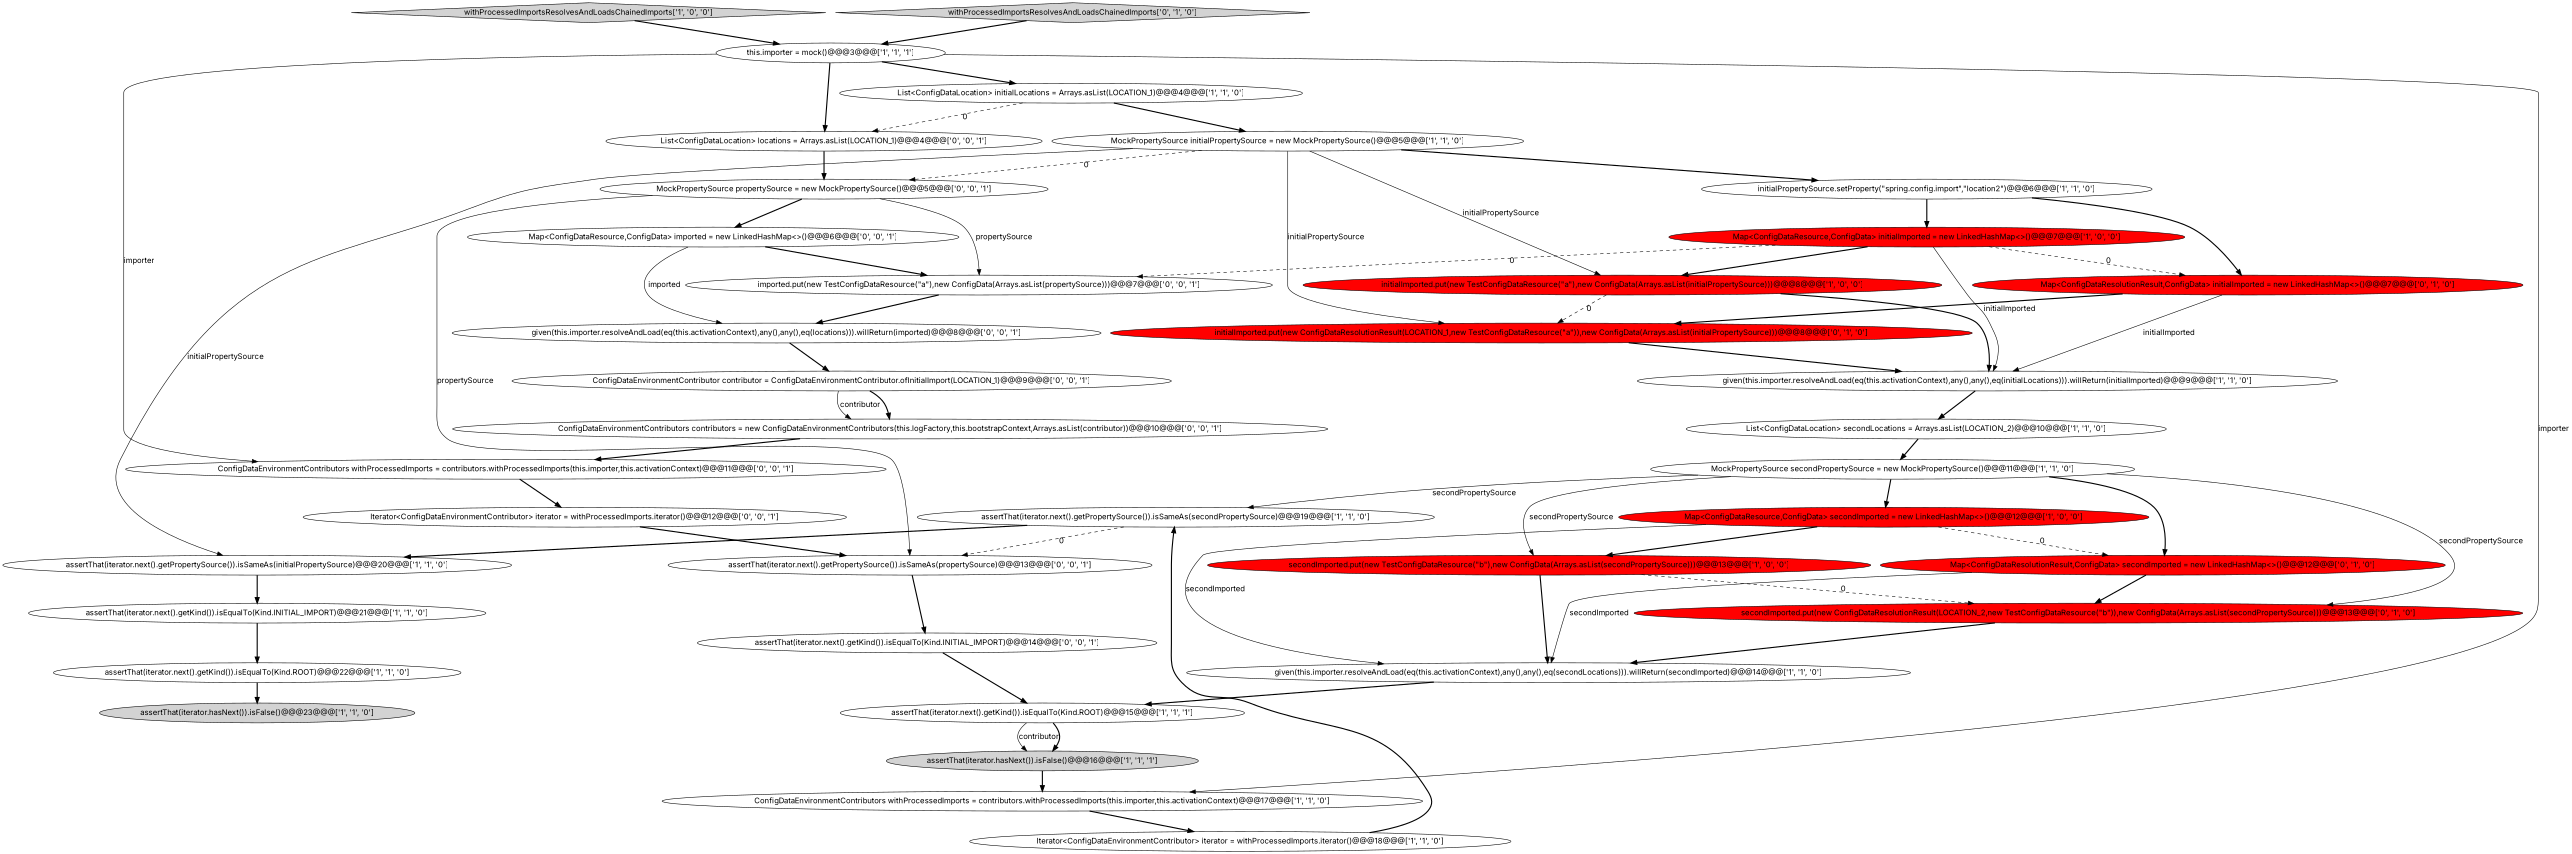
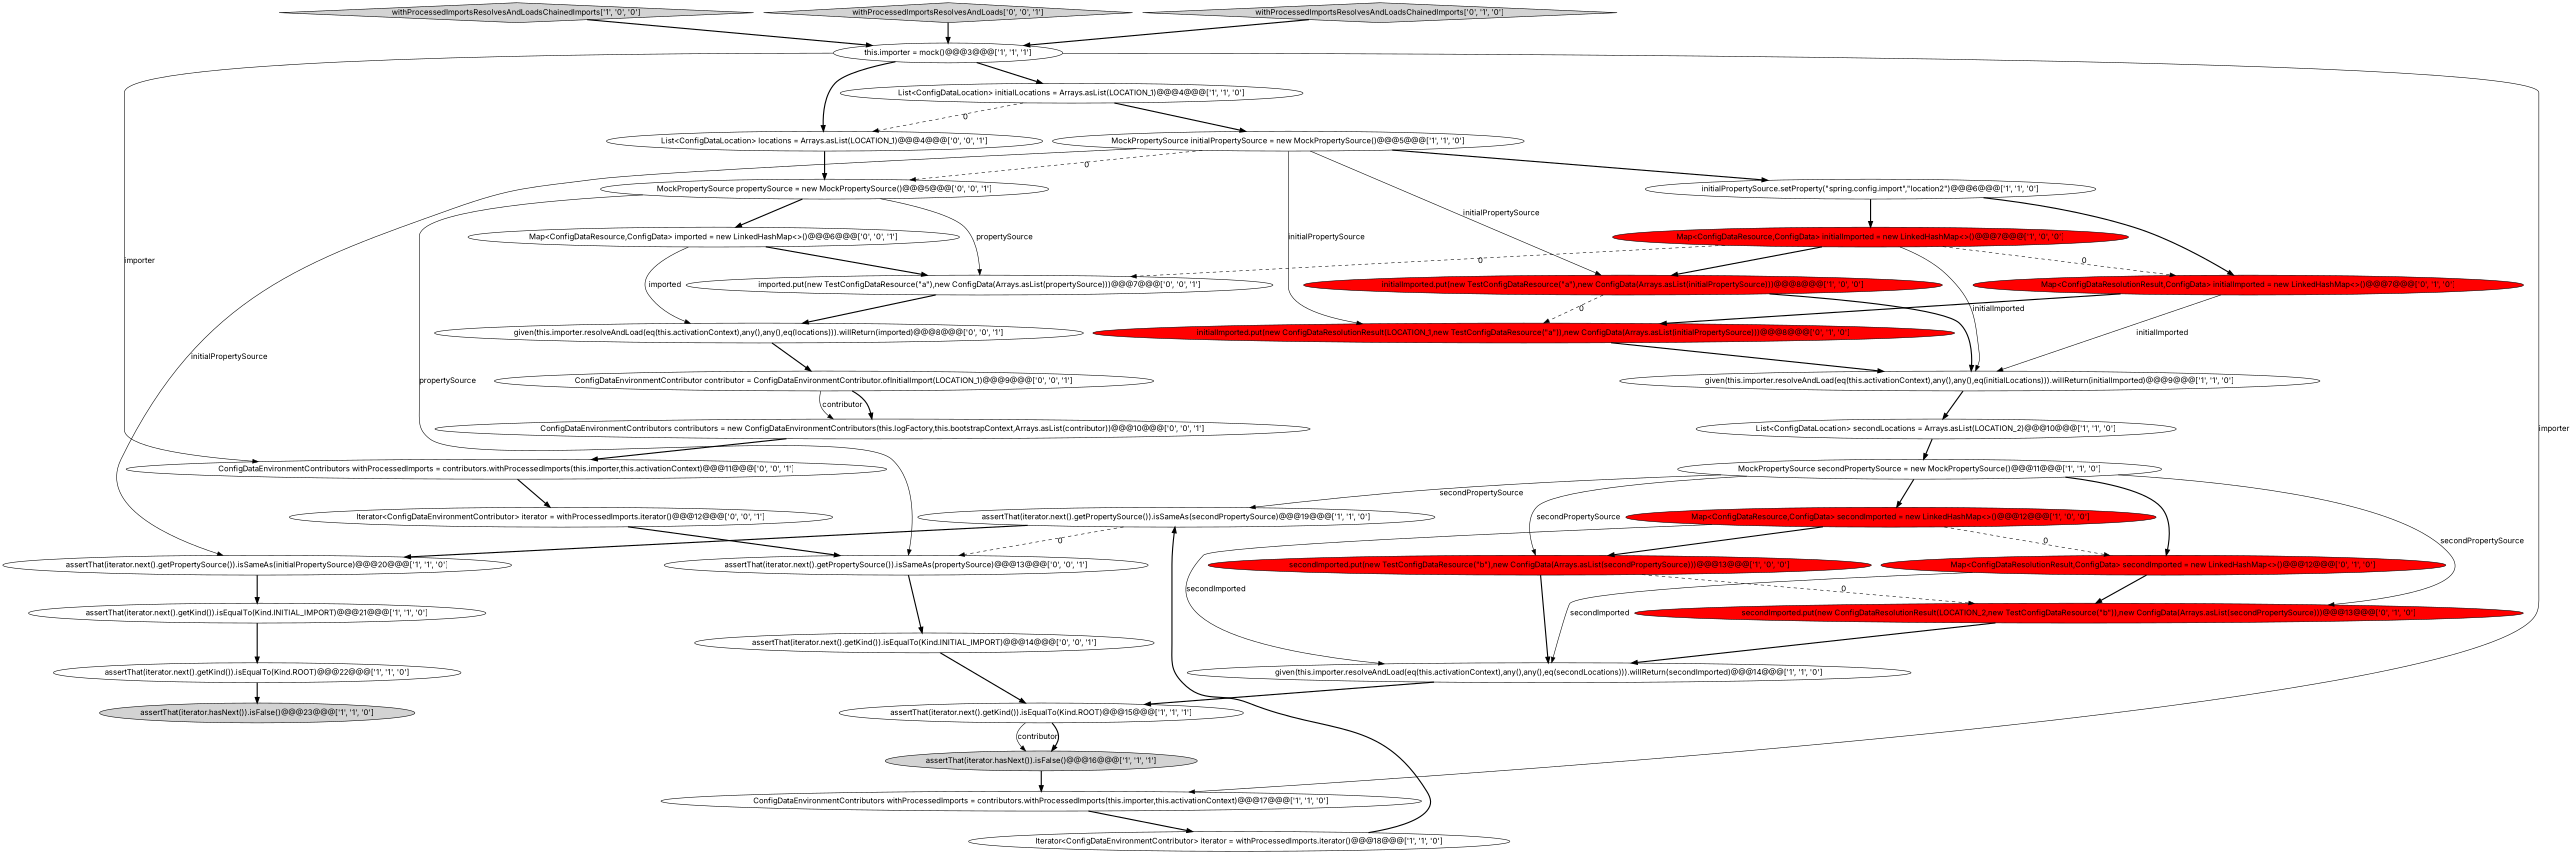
node "withProcessedImportsResolvesAndLoads['0', '0', '1']": added
